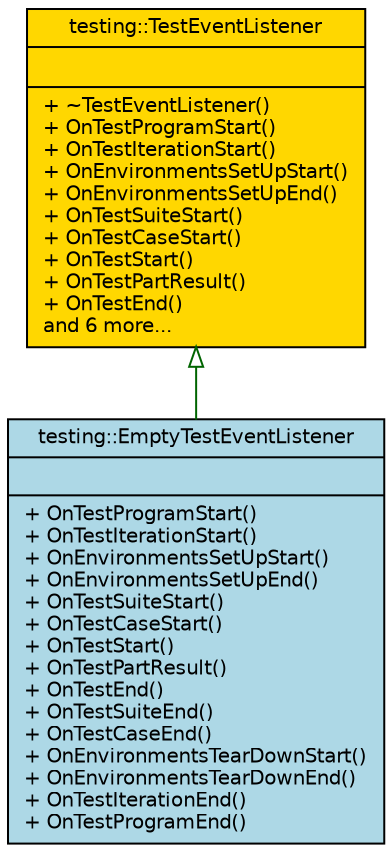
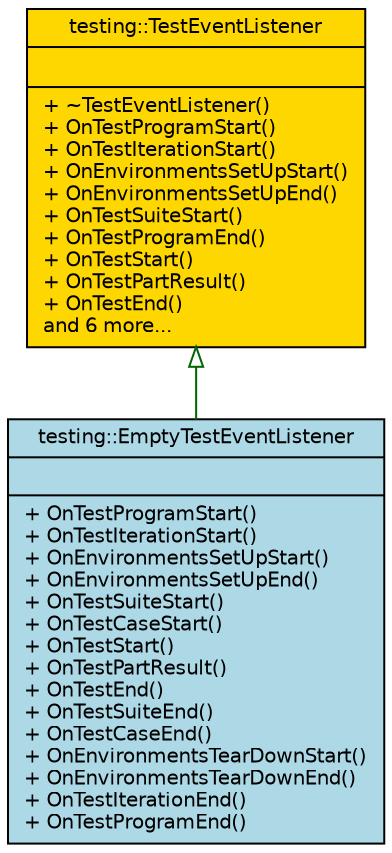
node "testing::TestEventListener": text "+ OnTestCaseStart()" -> "+ OnTestProgramEnd()"
